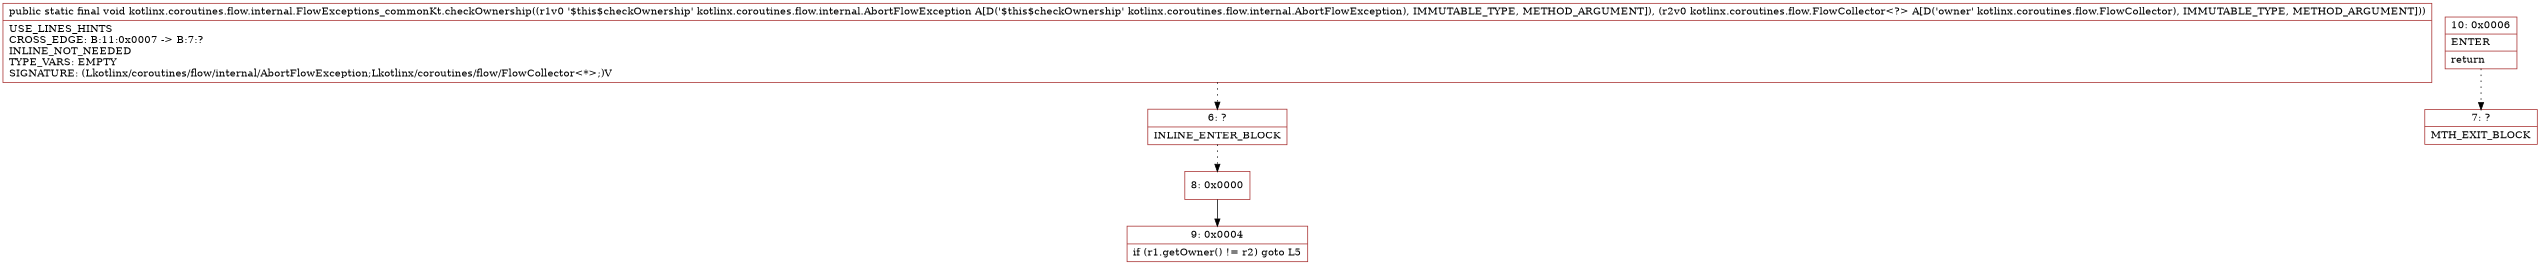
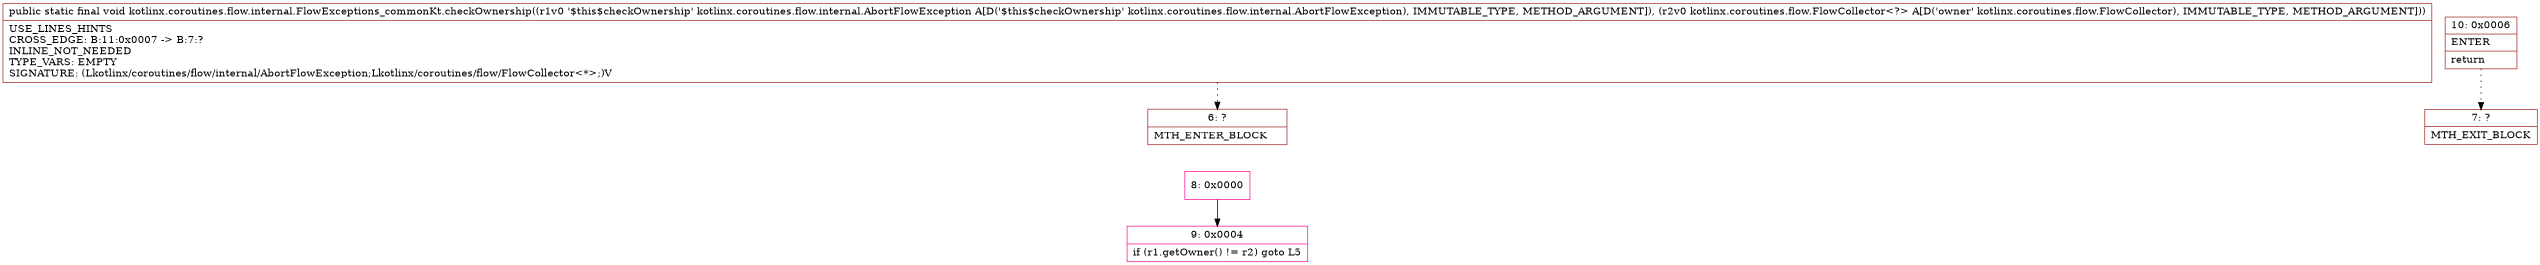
node "6: ?": text "INLINE_ENTER_BLOCK" -> "MTH_ENTER_BLOCK"
edge "6: ?" -> "8: 0x0000": removed
node "8: 0x0000": color brown -> deeppink
node "9: 0x0004": color brown -> deeppink
